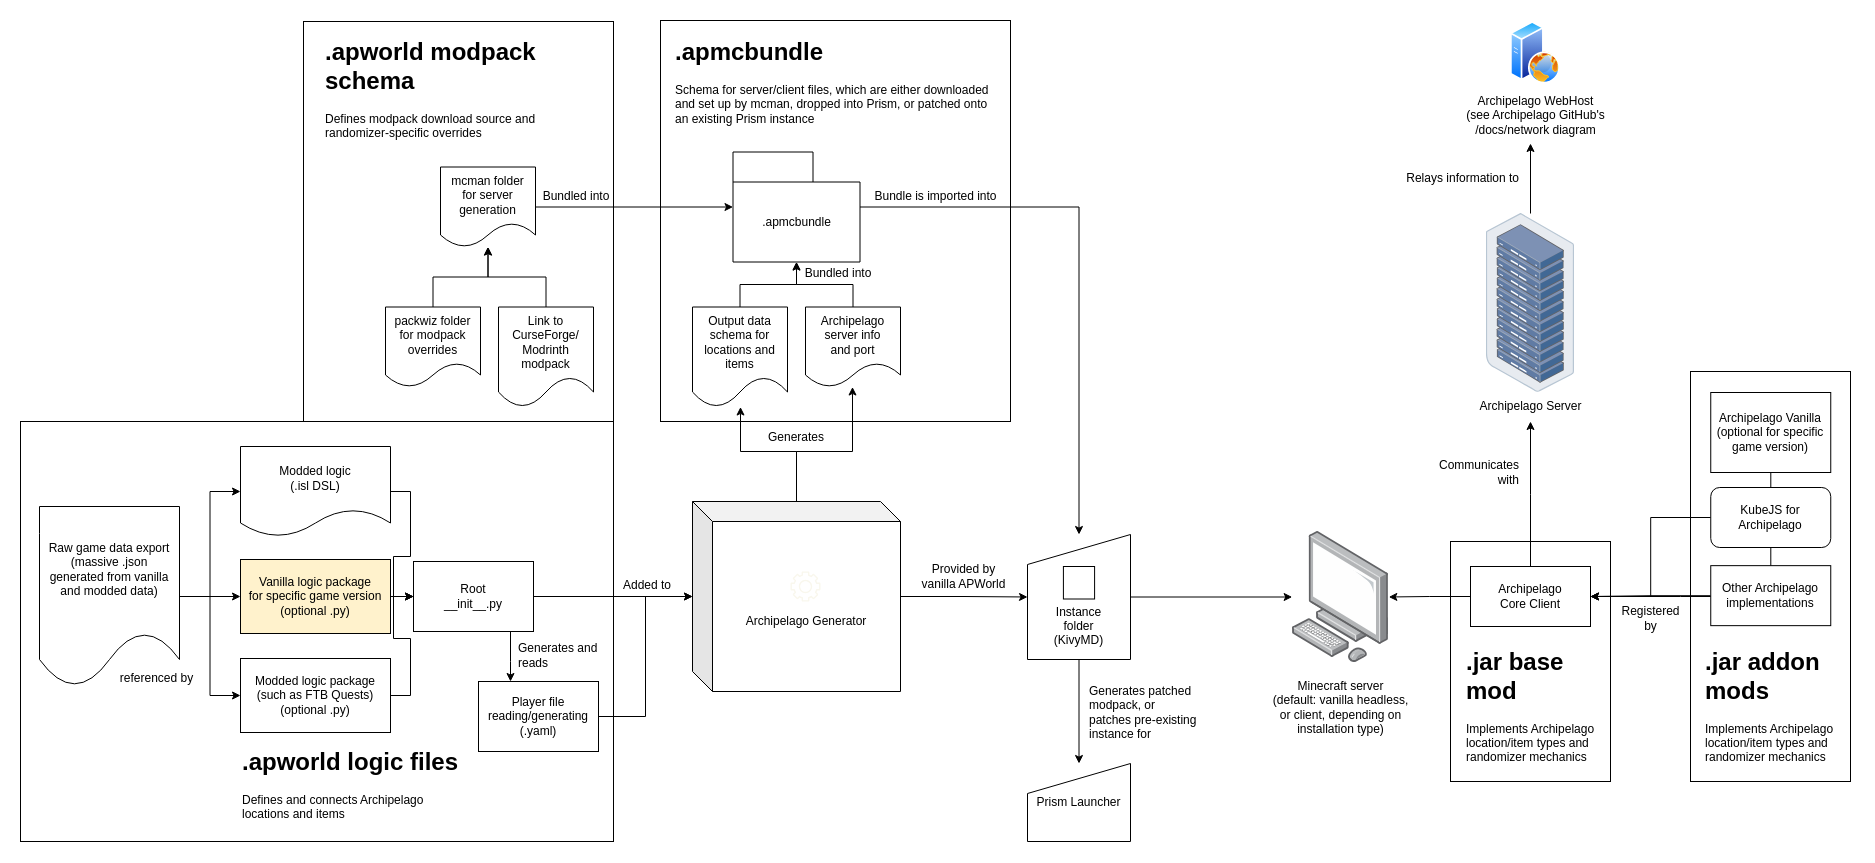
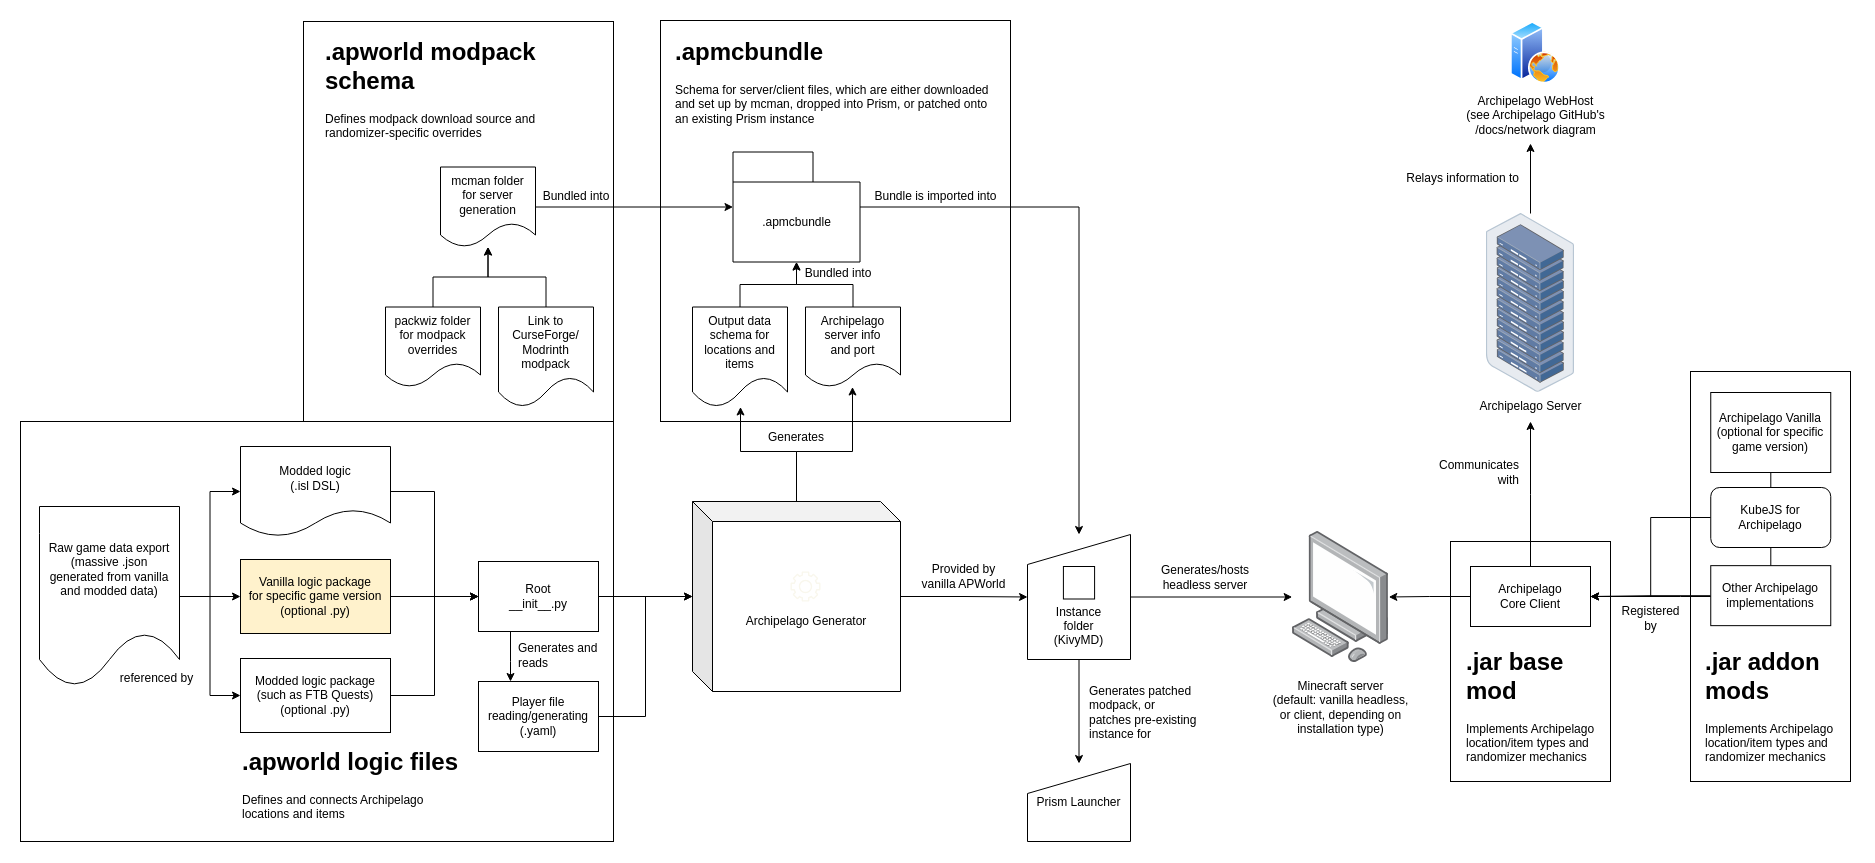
node "Generates/hosts headless server": added
node "Added to": removed
node "Root __init__.py": moved (474, 597) -> (539, 597)
